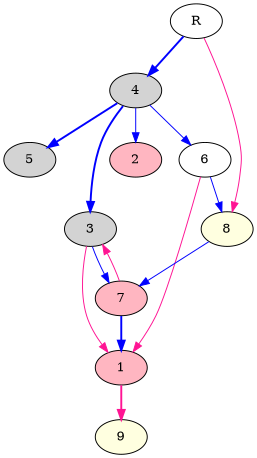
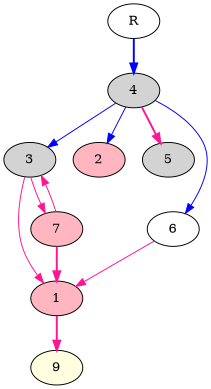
edge "4" -> "5": color blue -> deeppink
edge "4" -> "3": style bold -> solid
node "8": removed
edge "3" -> "7": color blue -> deeppink
edge "7" -> "1": color blue -> deeppink
